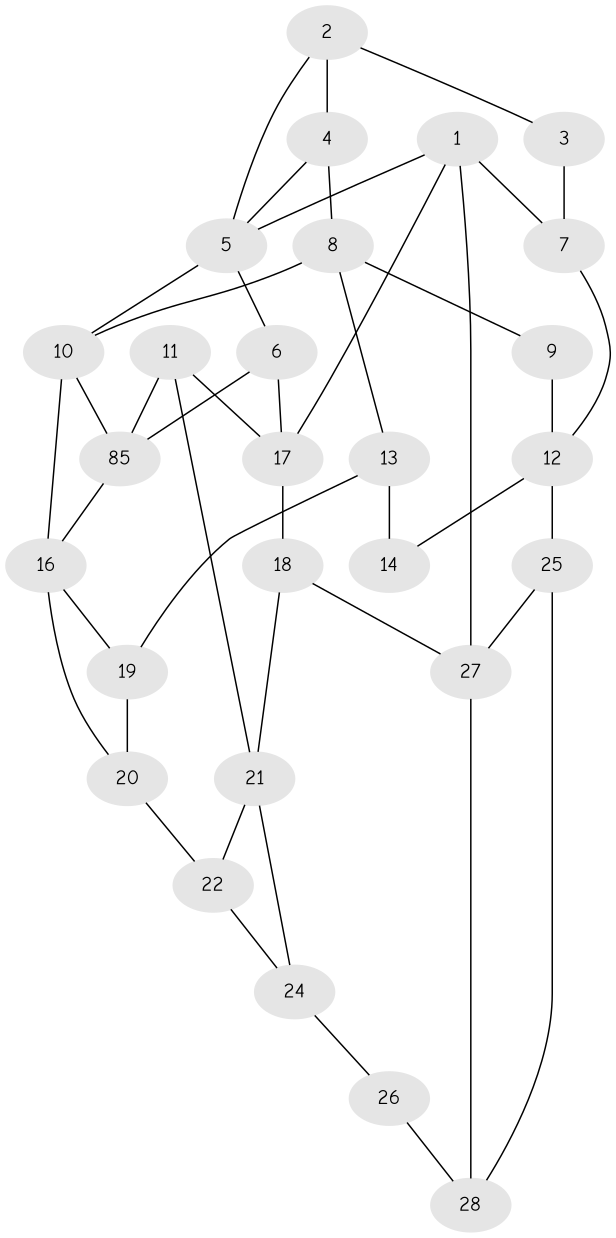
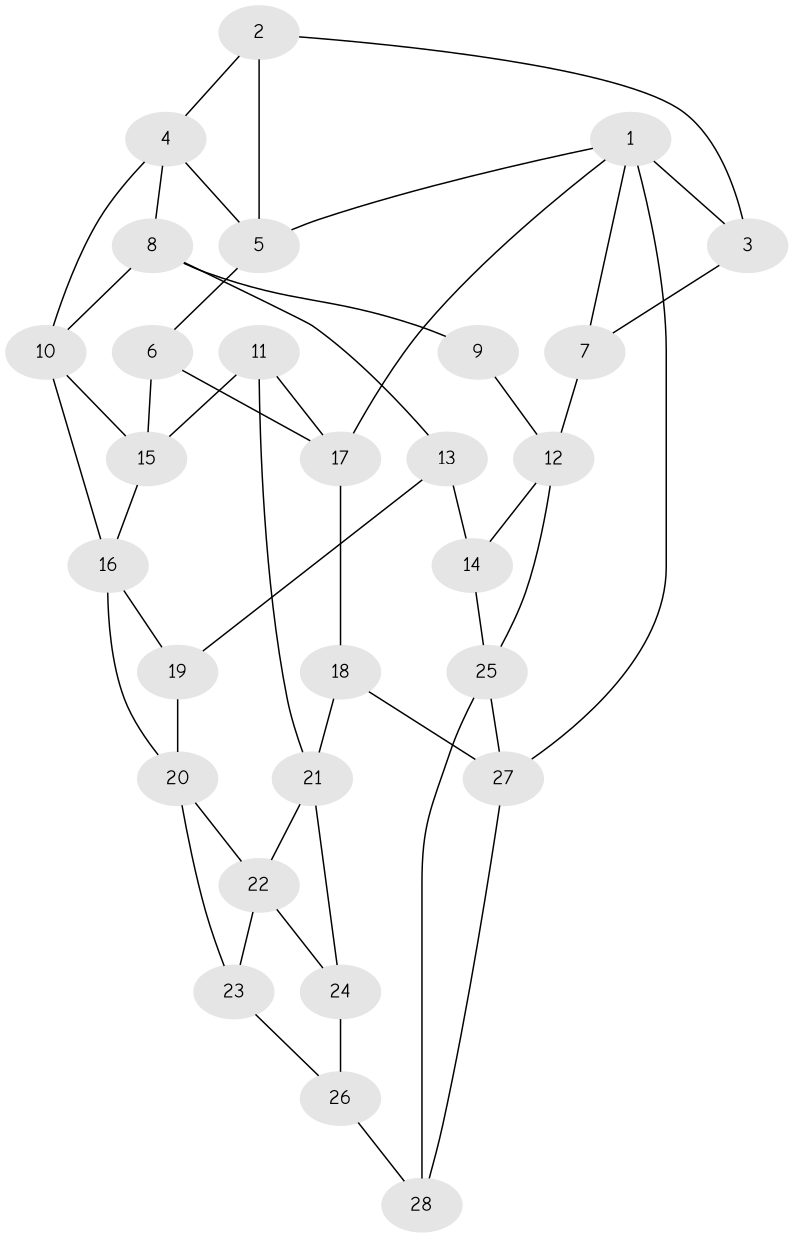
edge "1" -- "3": added
edge "5" -- "10": now "4" -- "10"
node "85": label "85" -> "15"
edge "14" -- "25": added
node "23": added
